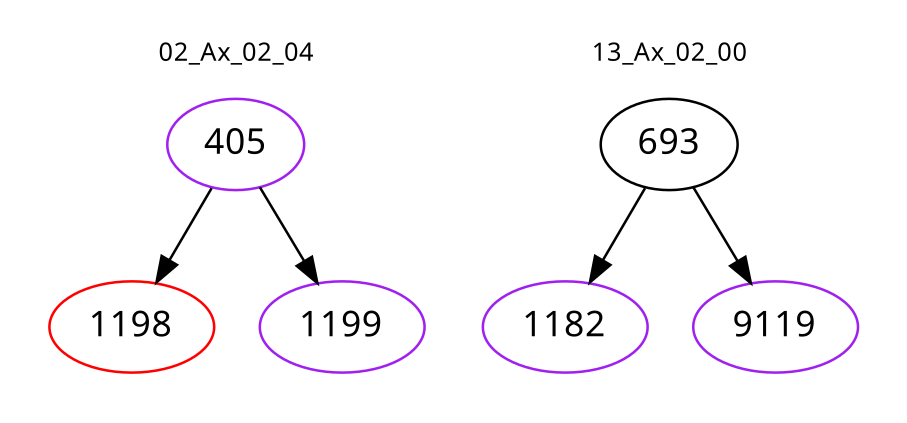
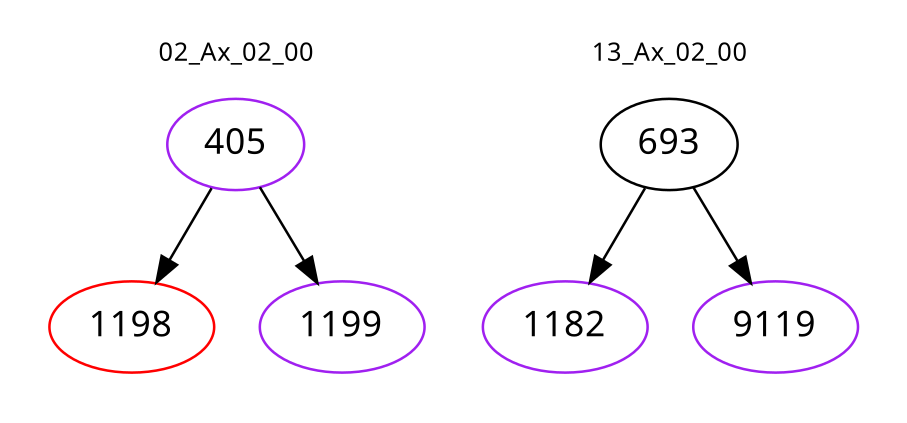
cluster "02_Ax_02_04": label "02_Ax_02_04" -> "02_Ax_02_00"
